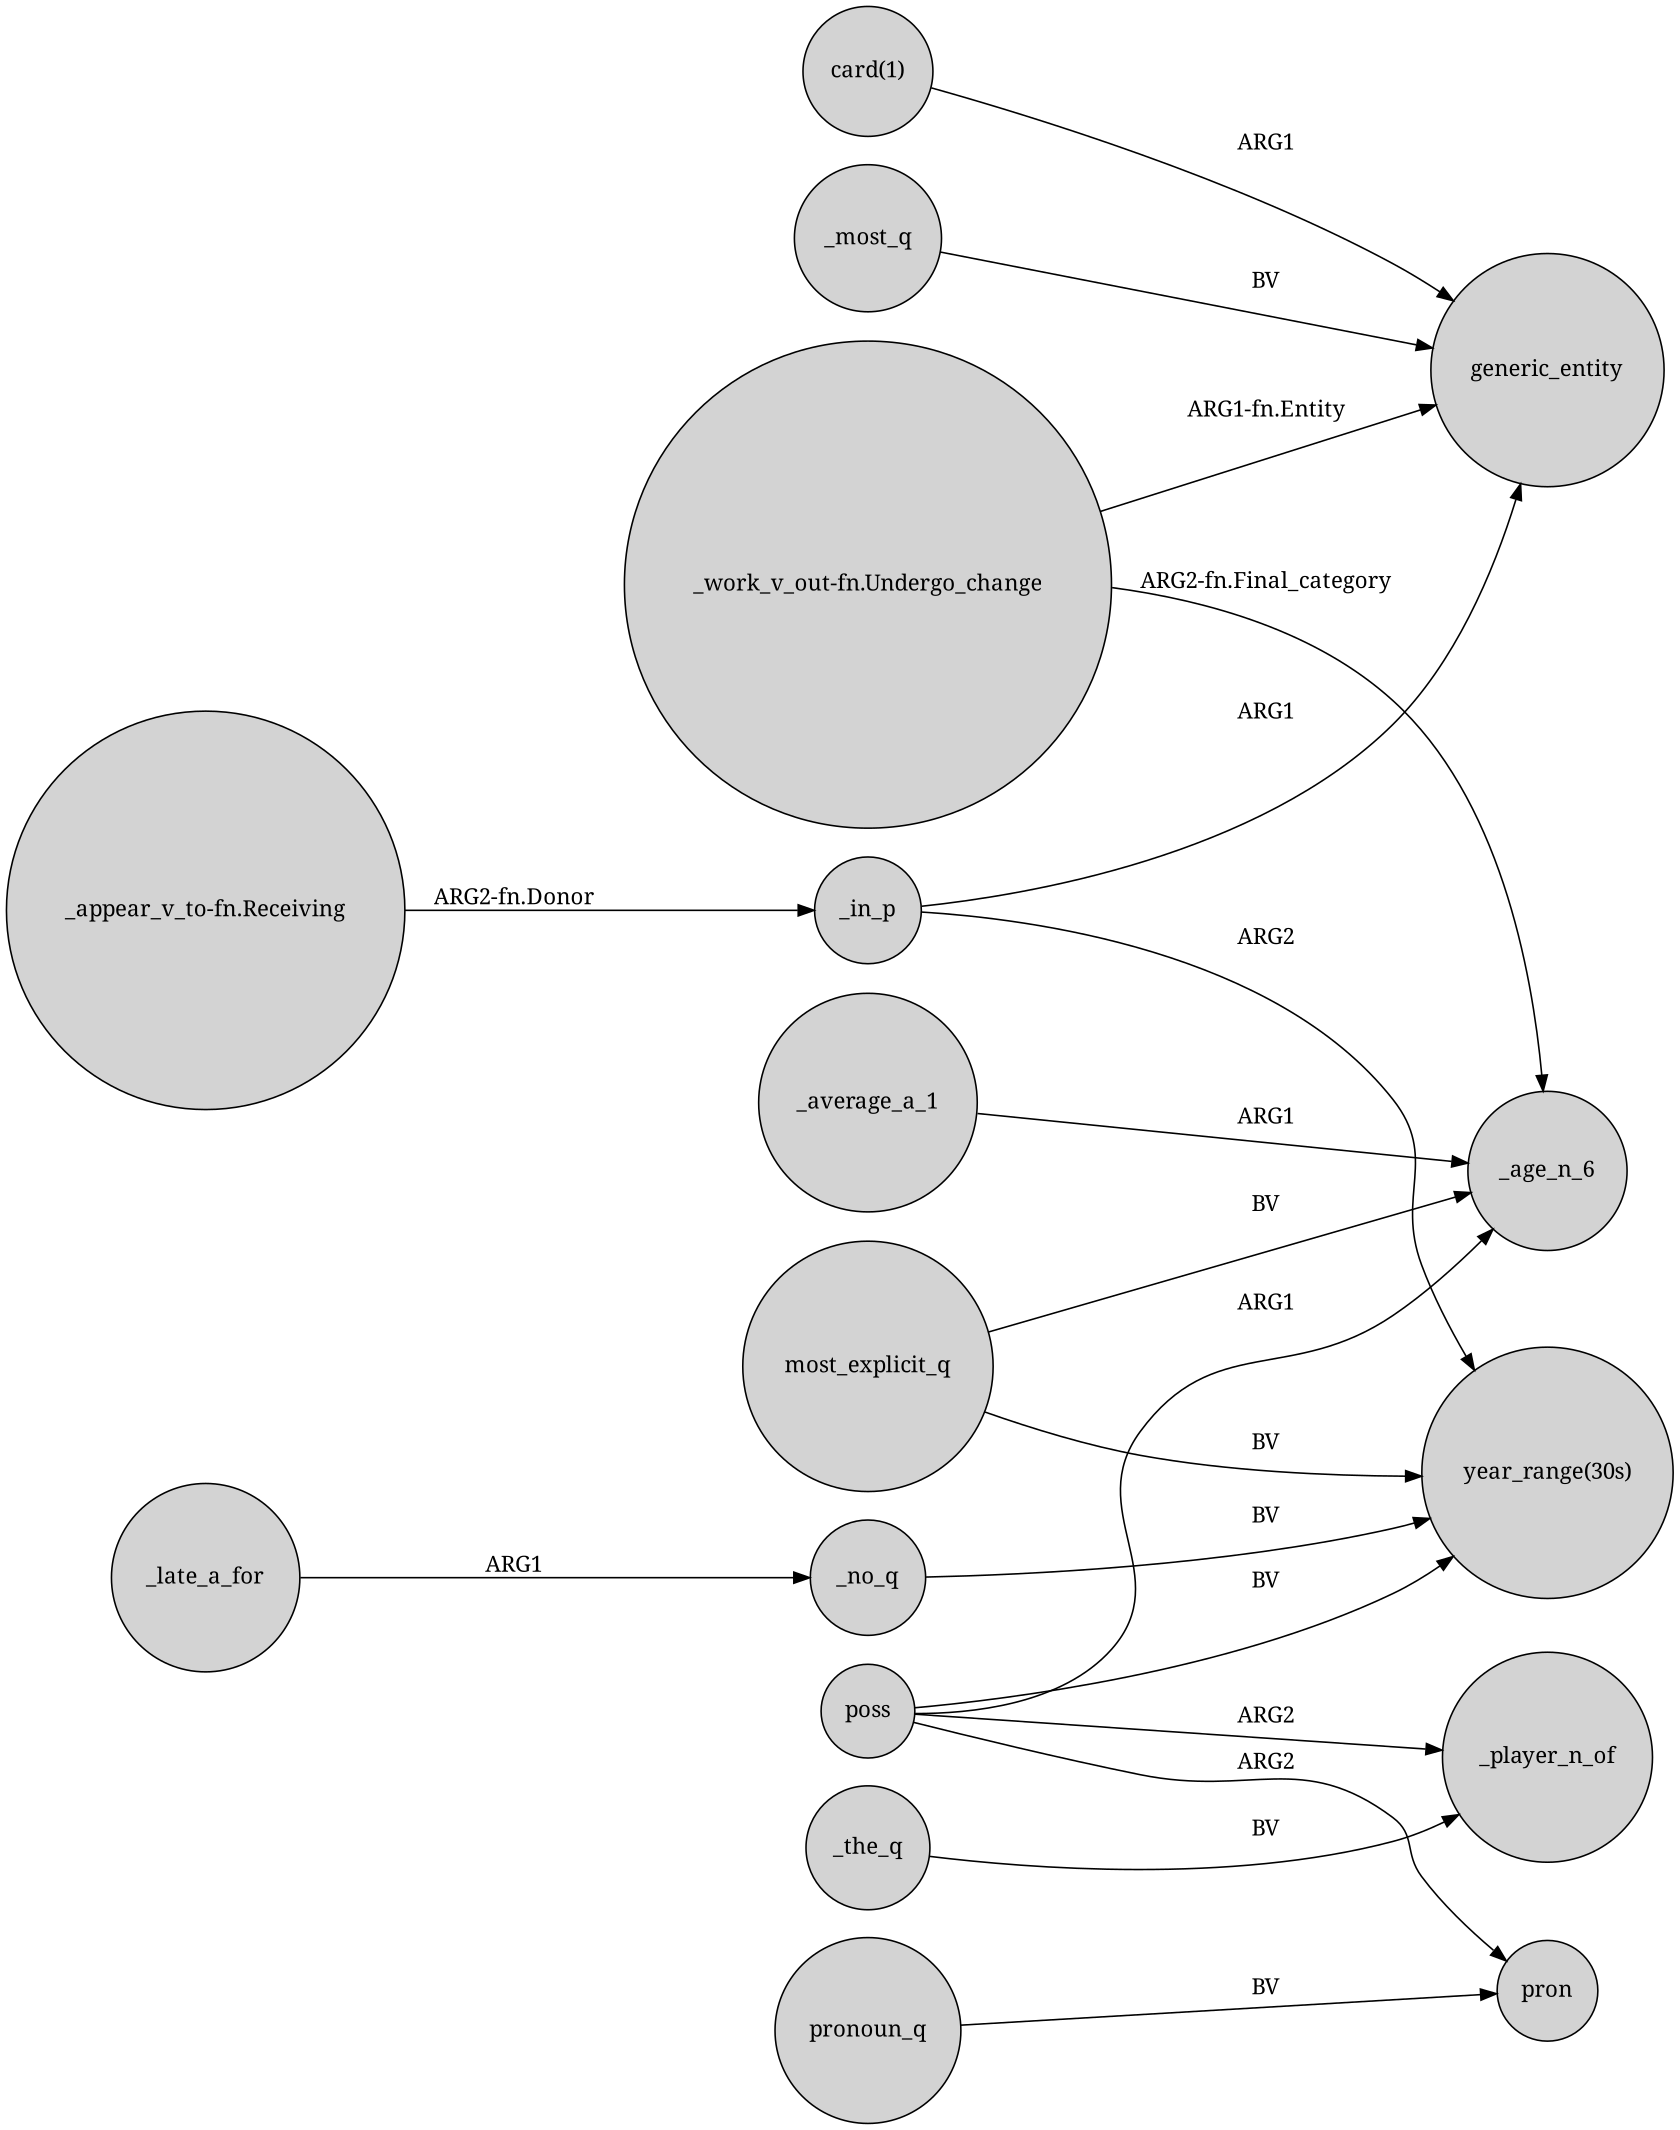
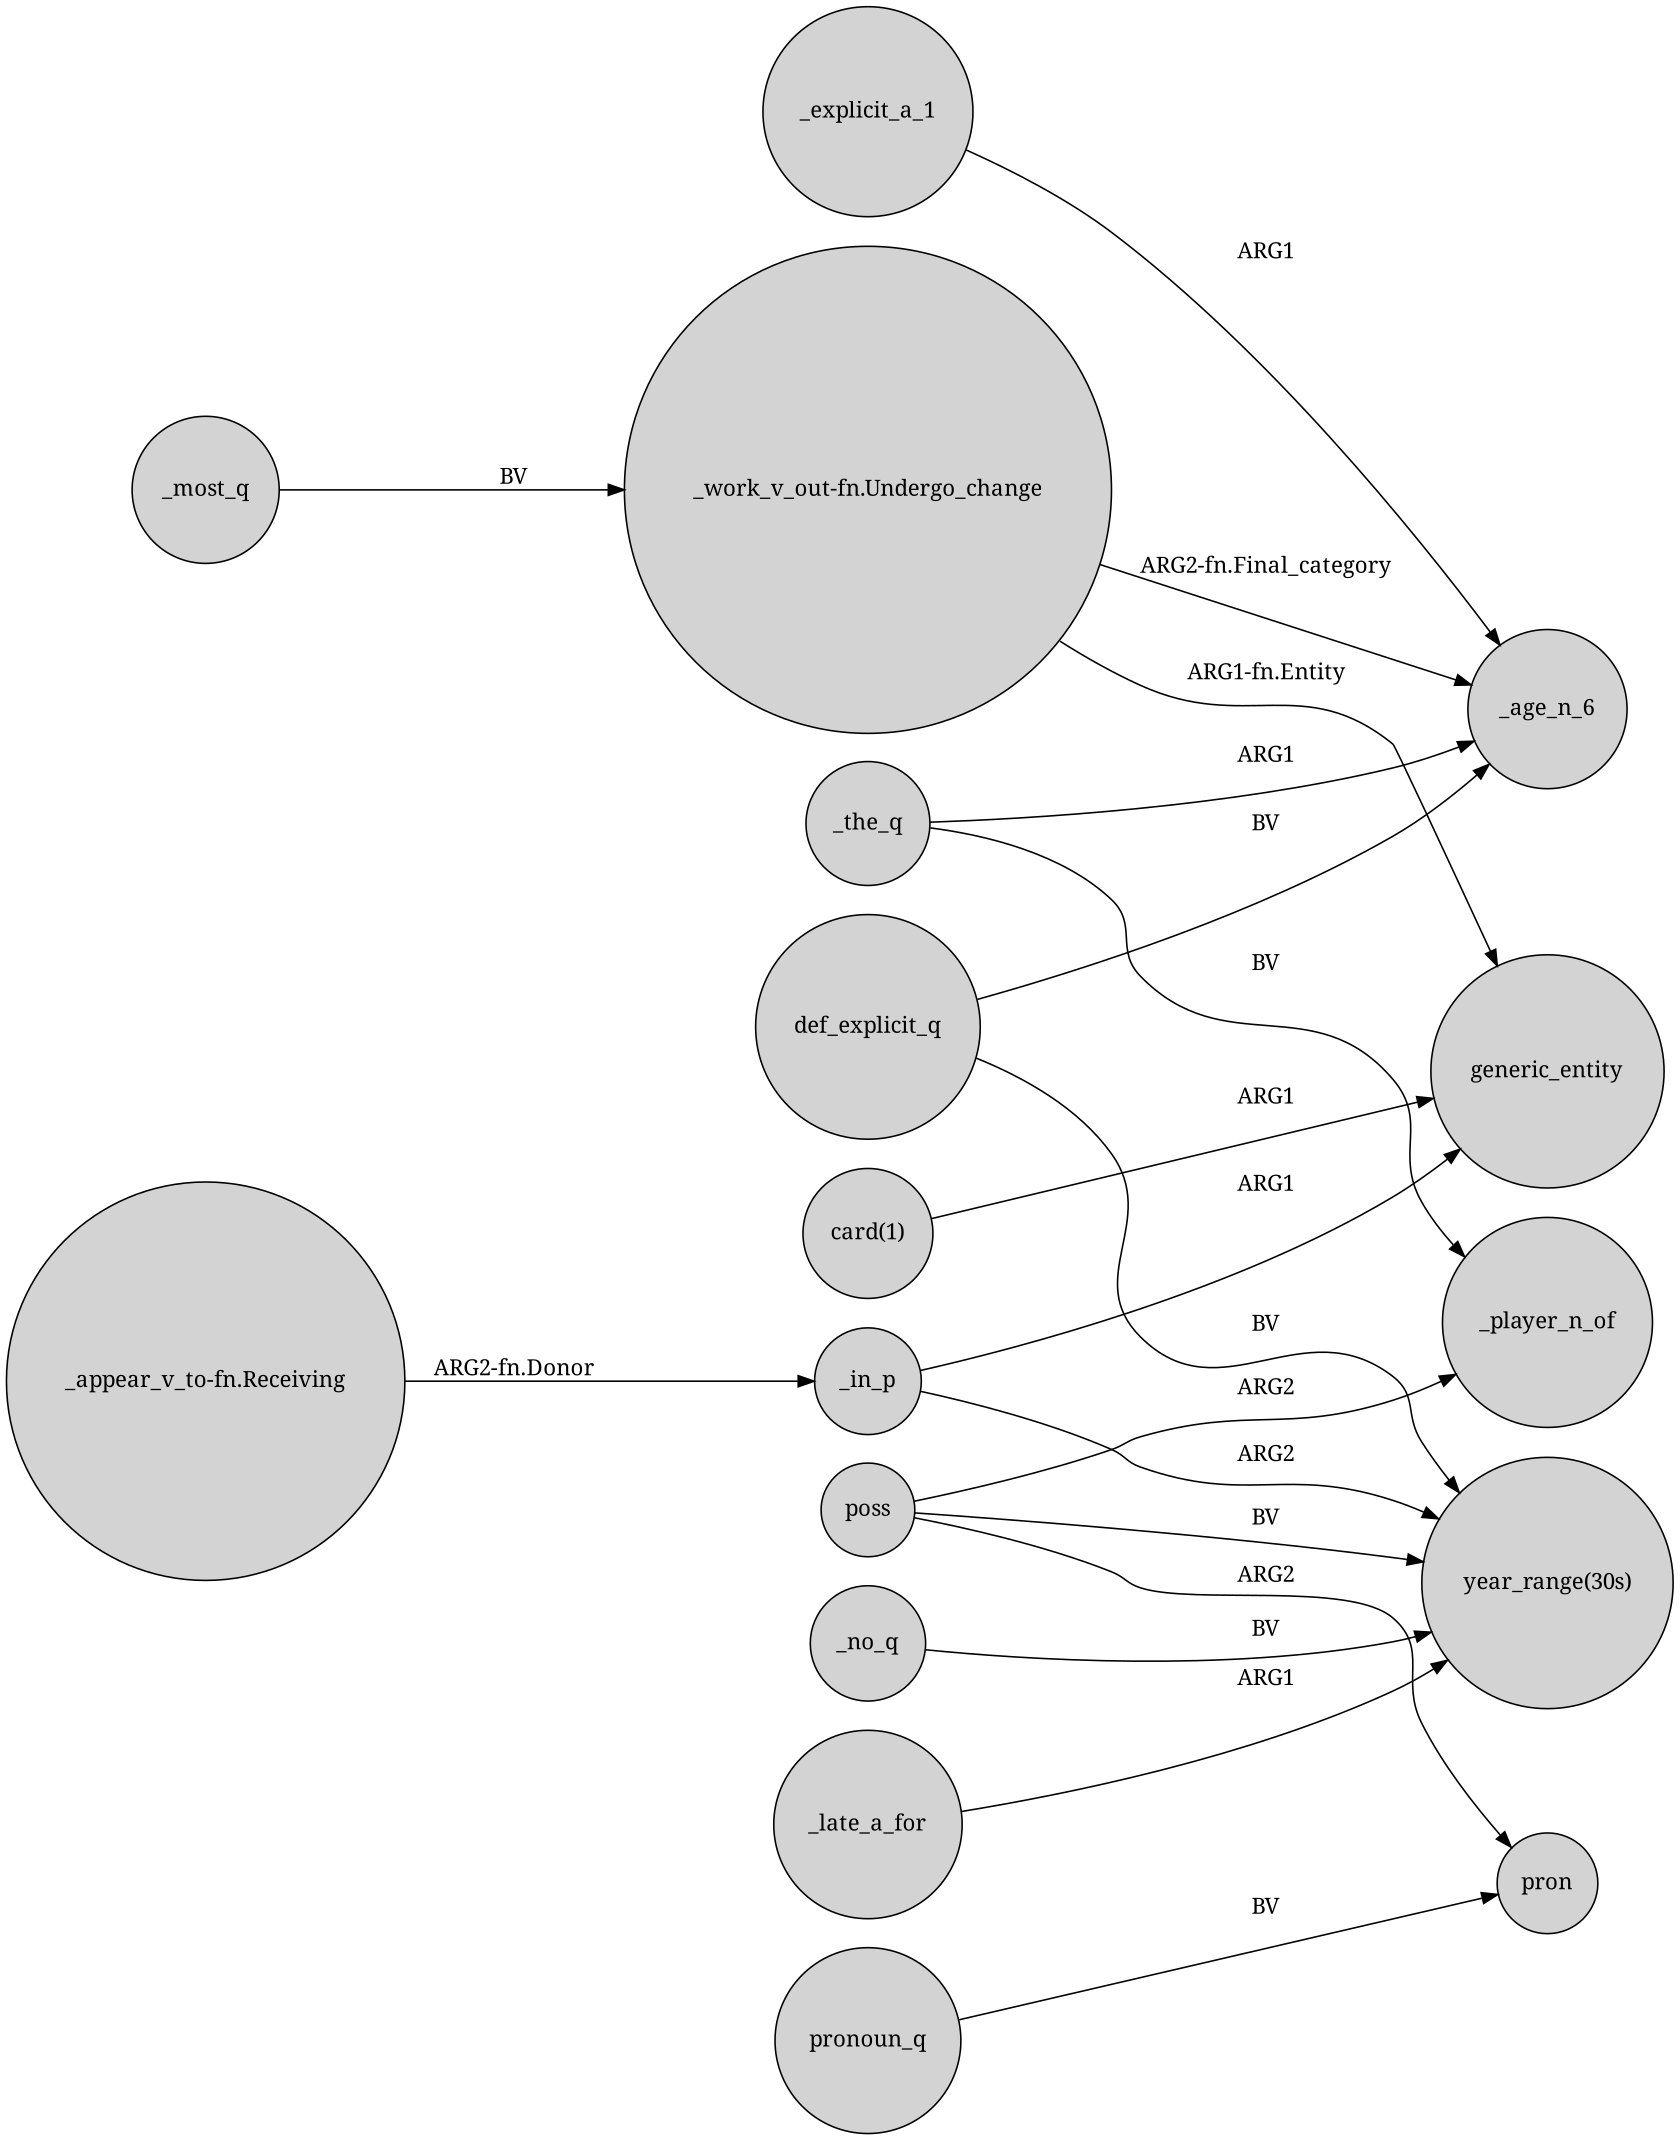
edge "_most_q" -> "generic_entity": now "_most_q" -> "_work_v_out-fn.Undergo_change"
node "_average_a_1": label "_average_a_1" -> "_explicit_a_1"
node "most_explicit_q": label "most_explicit_q" -> "def_explicit_q"
edge "poss" -> "_age_n_6": now "_the_q" -> "_age_n_6"
edge "_late_a_for" -> "_no_q": now "_late_a_for" -> "year_range(30s)"
